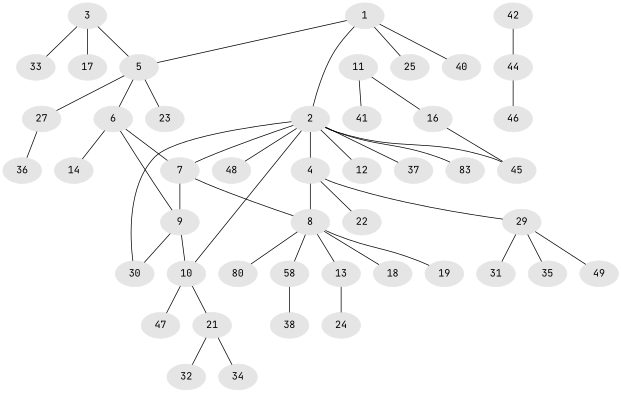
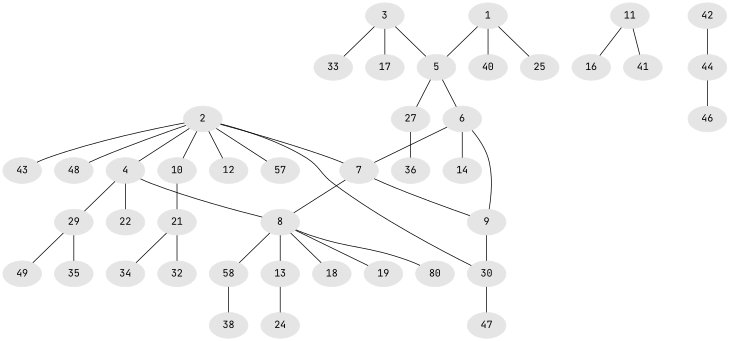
edge "1" -- "2": removed
node "23": removed
node "37": label "37" -> "57"
node "83": label "83" -> "43"
node "45": removed
edge "9" -- "10": removed
node "31": removed
edge "10" -- "47": now "30" -- "47"
